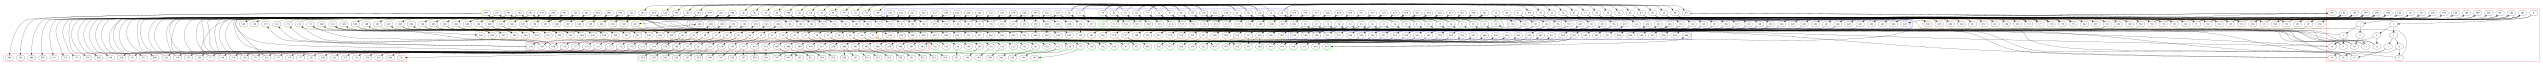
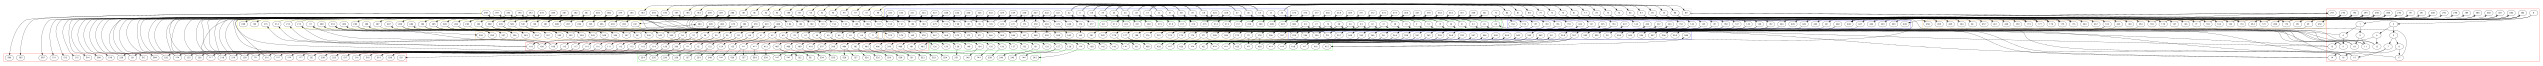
edge "53" -> "107": now "312" -> "107"
node "40": added
edge "324" -> "186": reversed
edge "295" -> "440": now "295" -> "448"
node "508": removed
